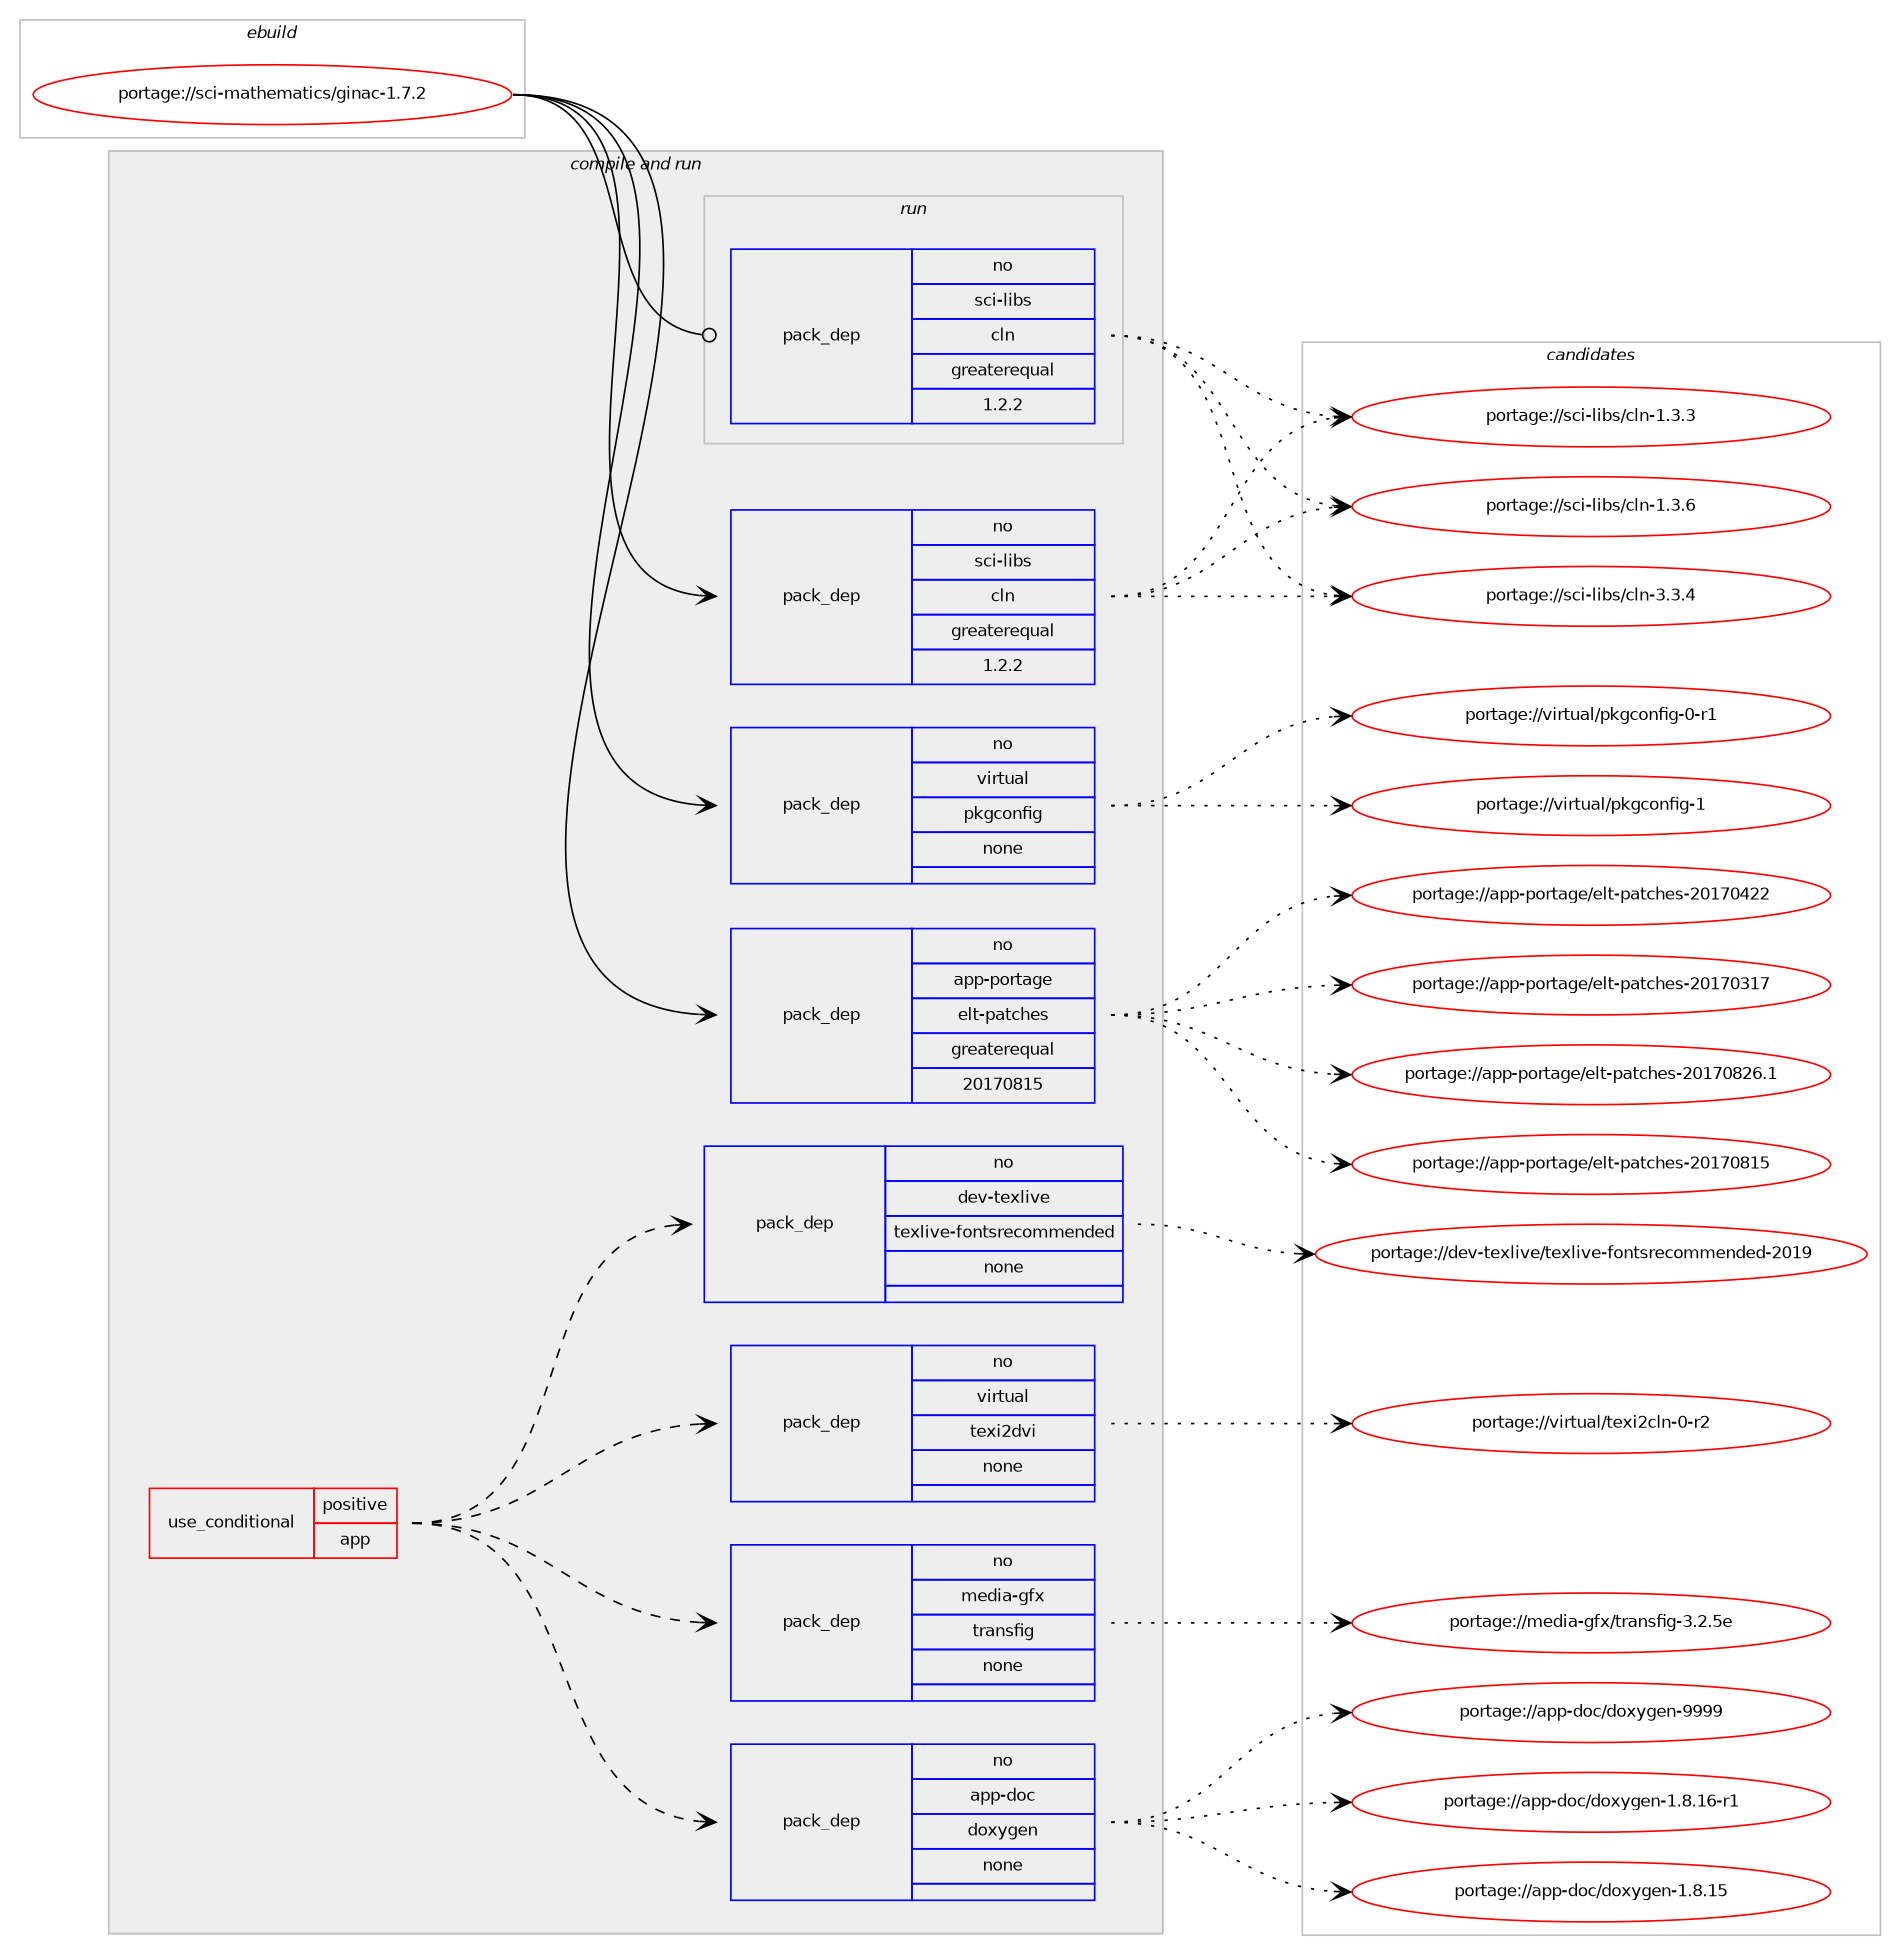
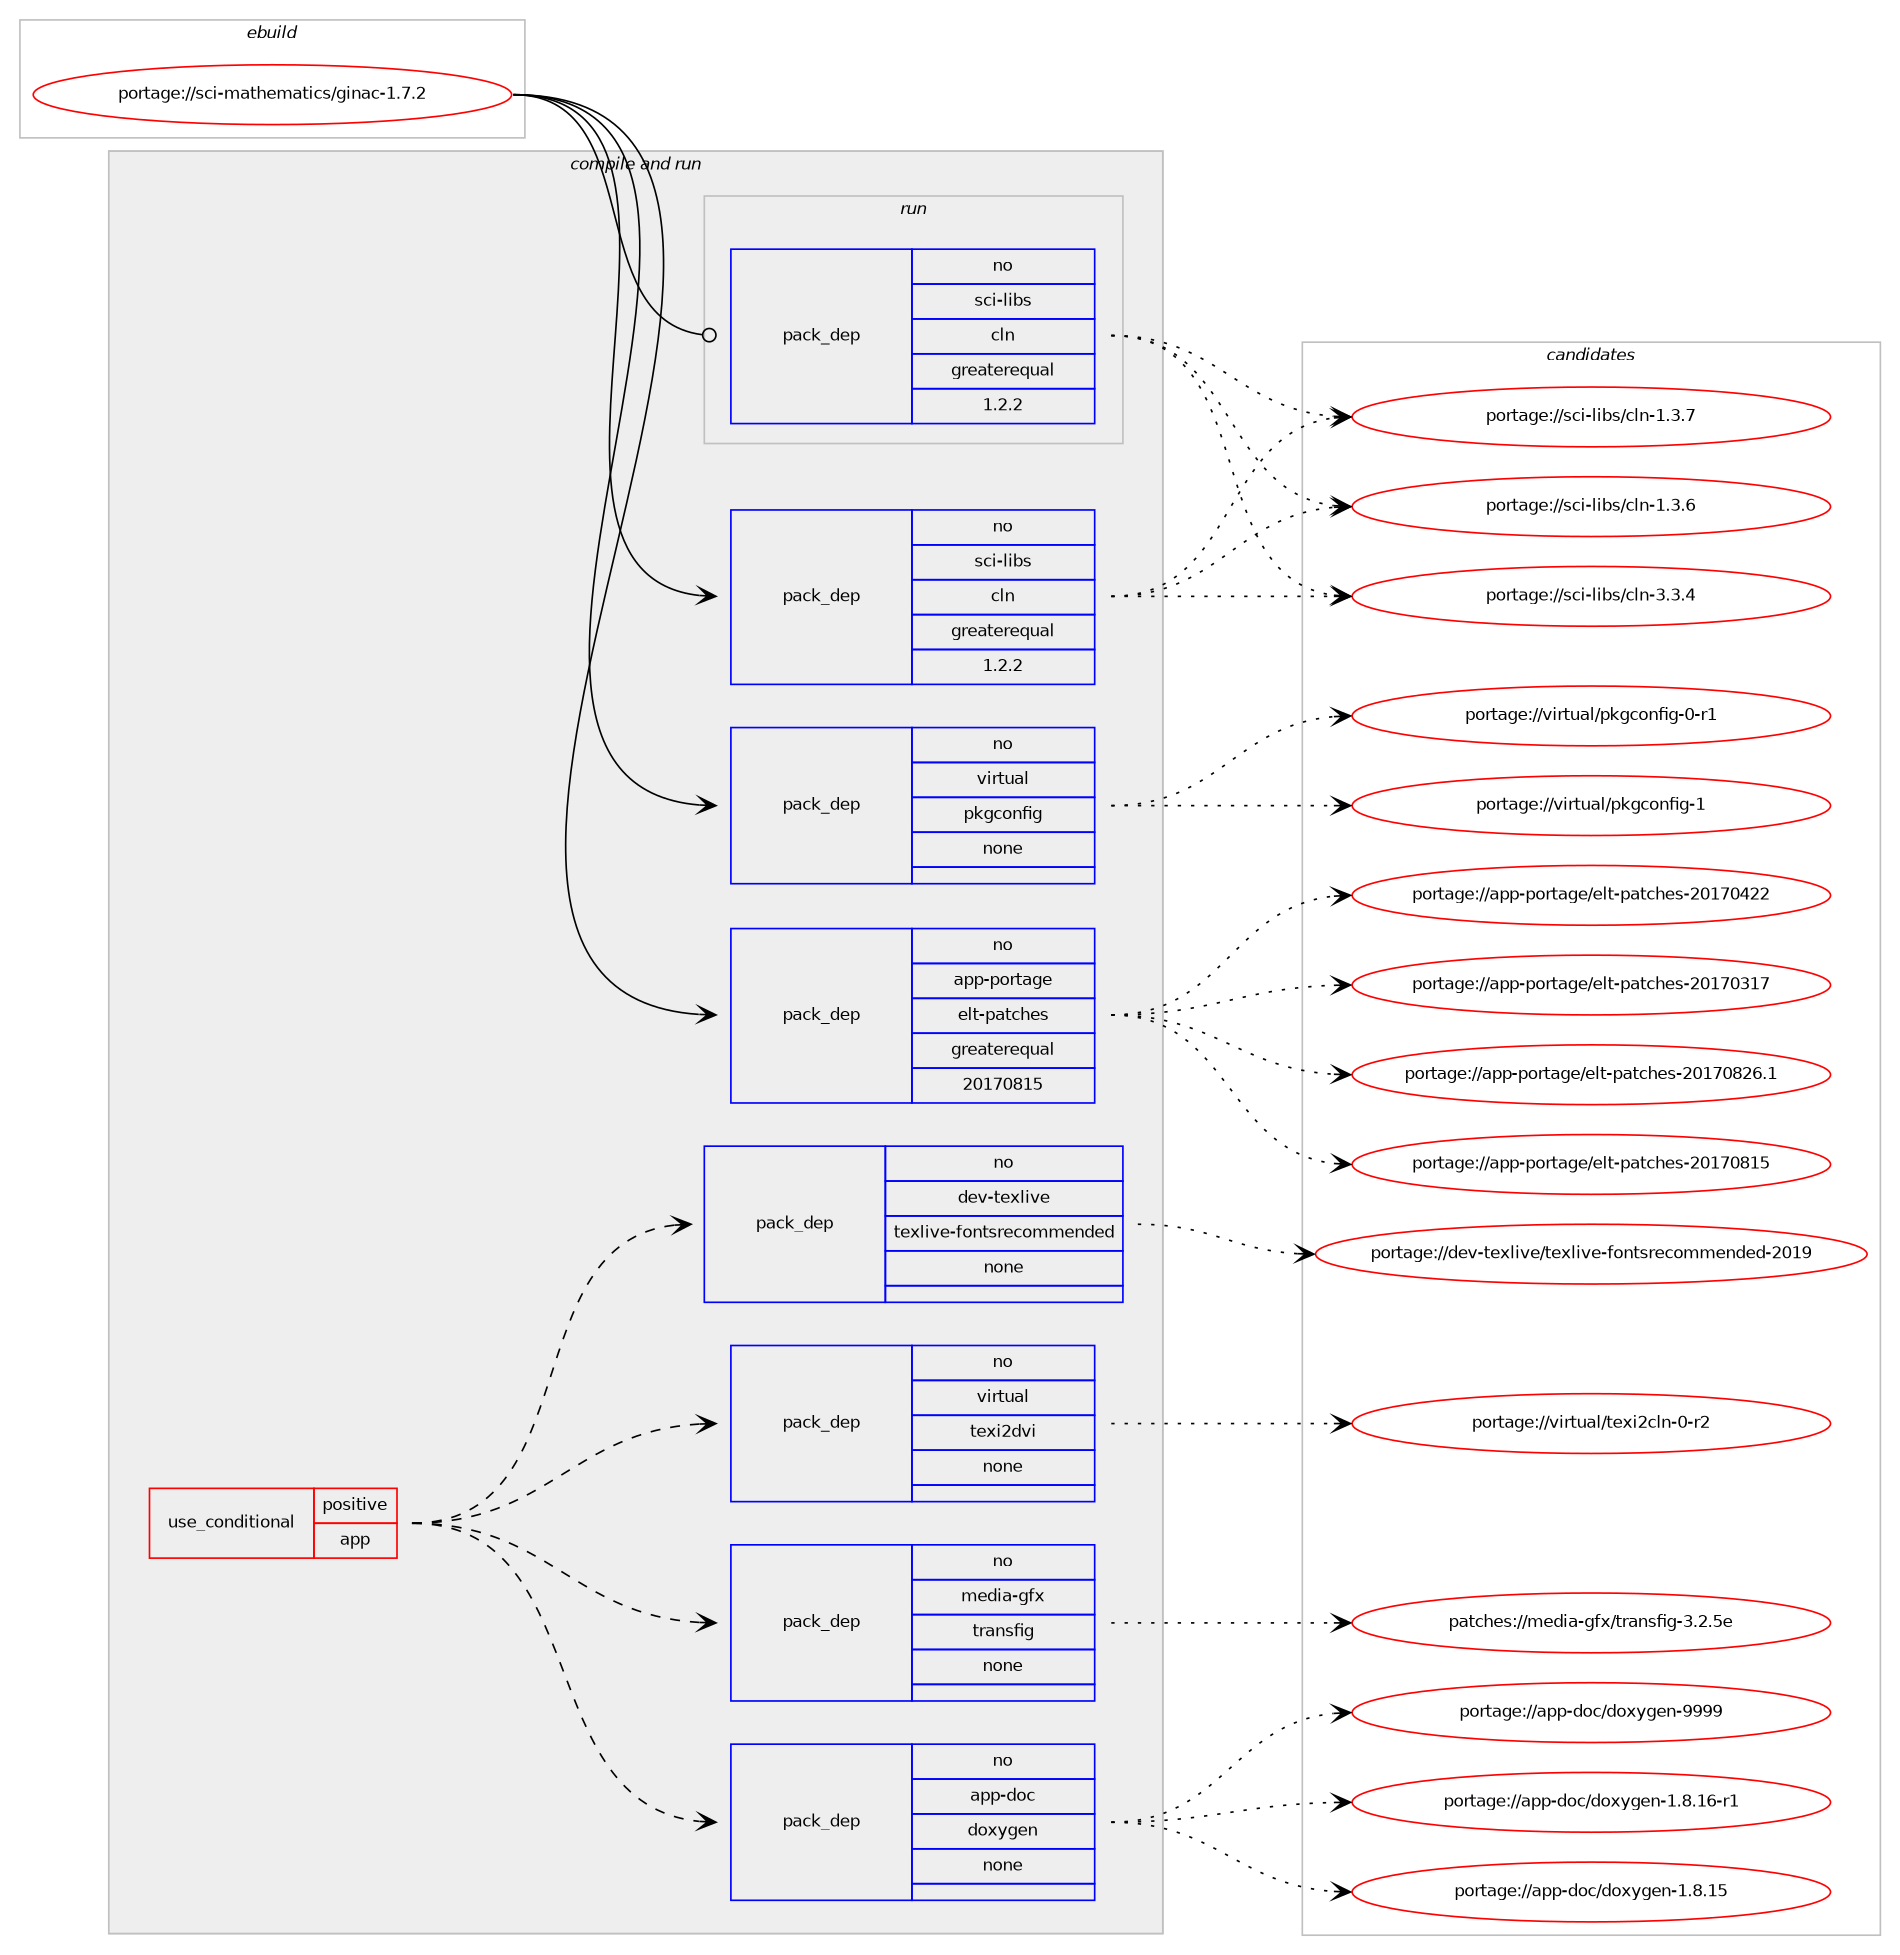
node "portage://sci-libs/cln-1.3.3": label "portage://sci-libs/cln-1.3.3" -> "portage://sci-libs/cln-1.3.7"
node "portage://media-gfx/transfig-3.2.5e": label "portage://media-gfx/transfig-3.2.5e" -> "patches://media-gfx/transfig-3.2.5e"
